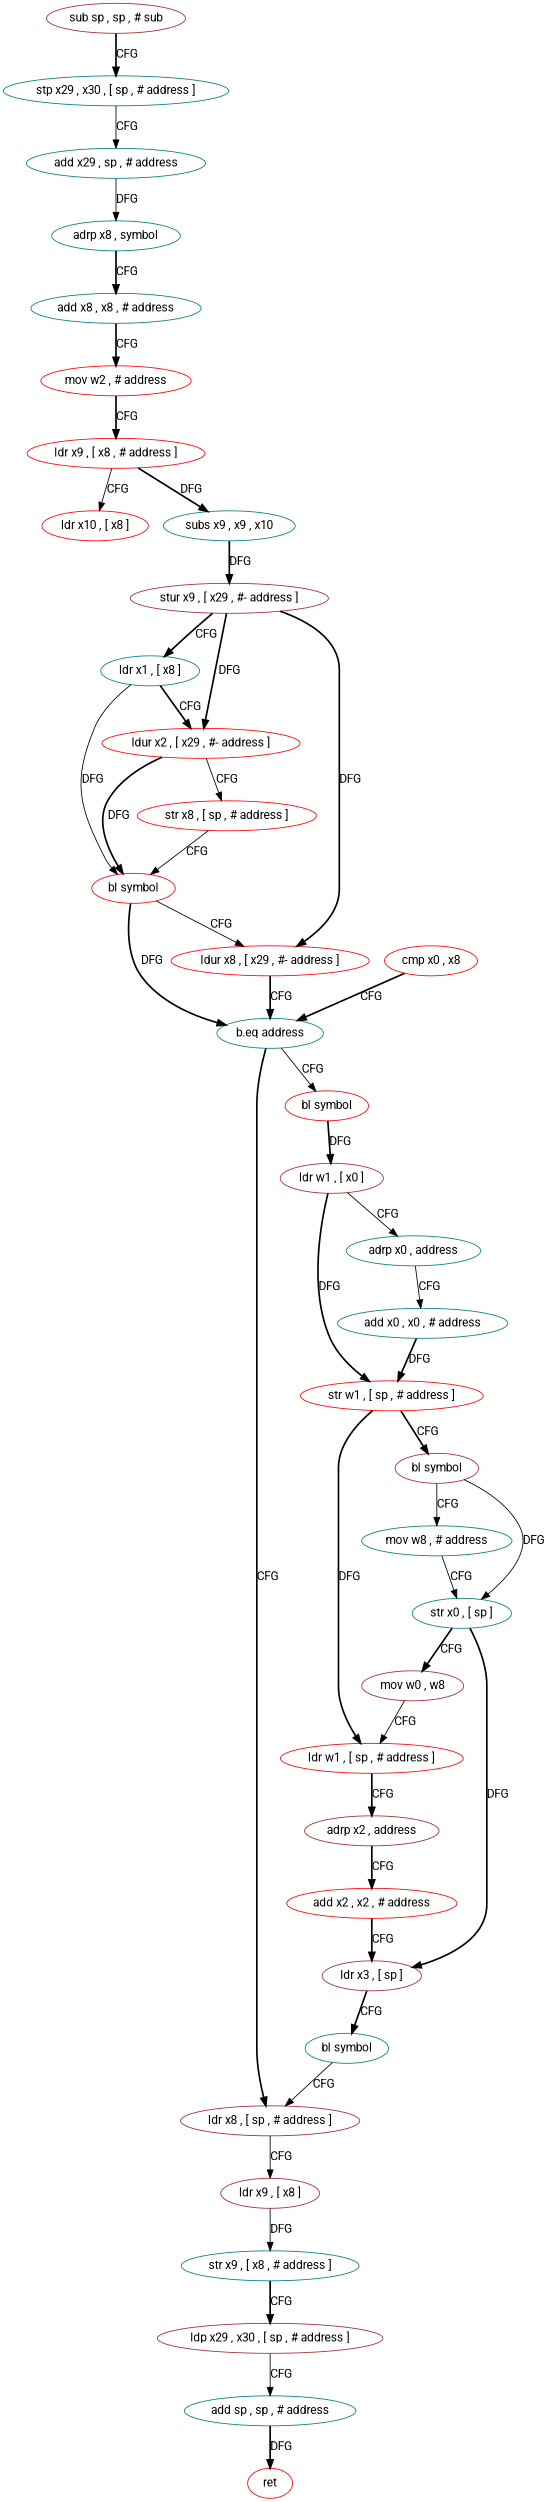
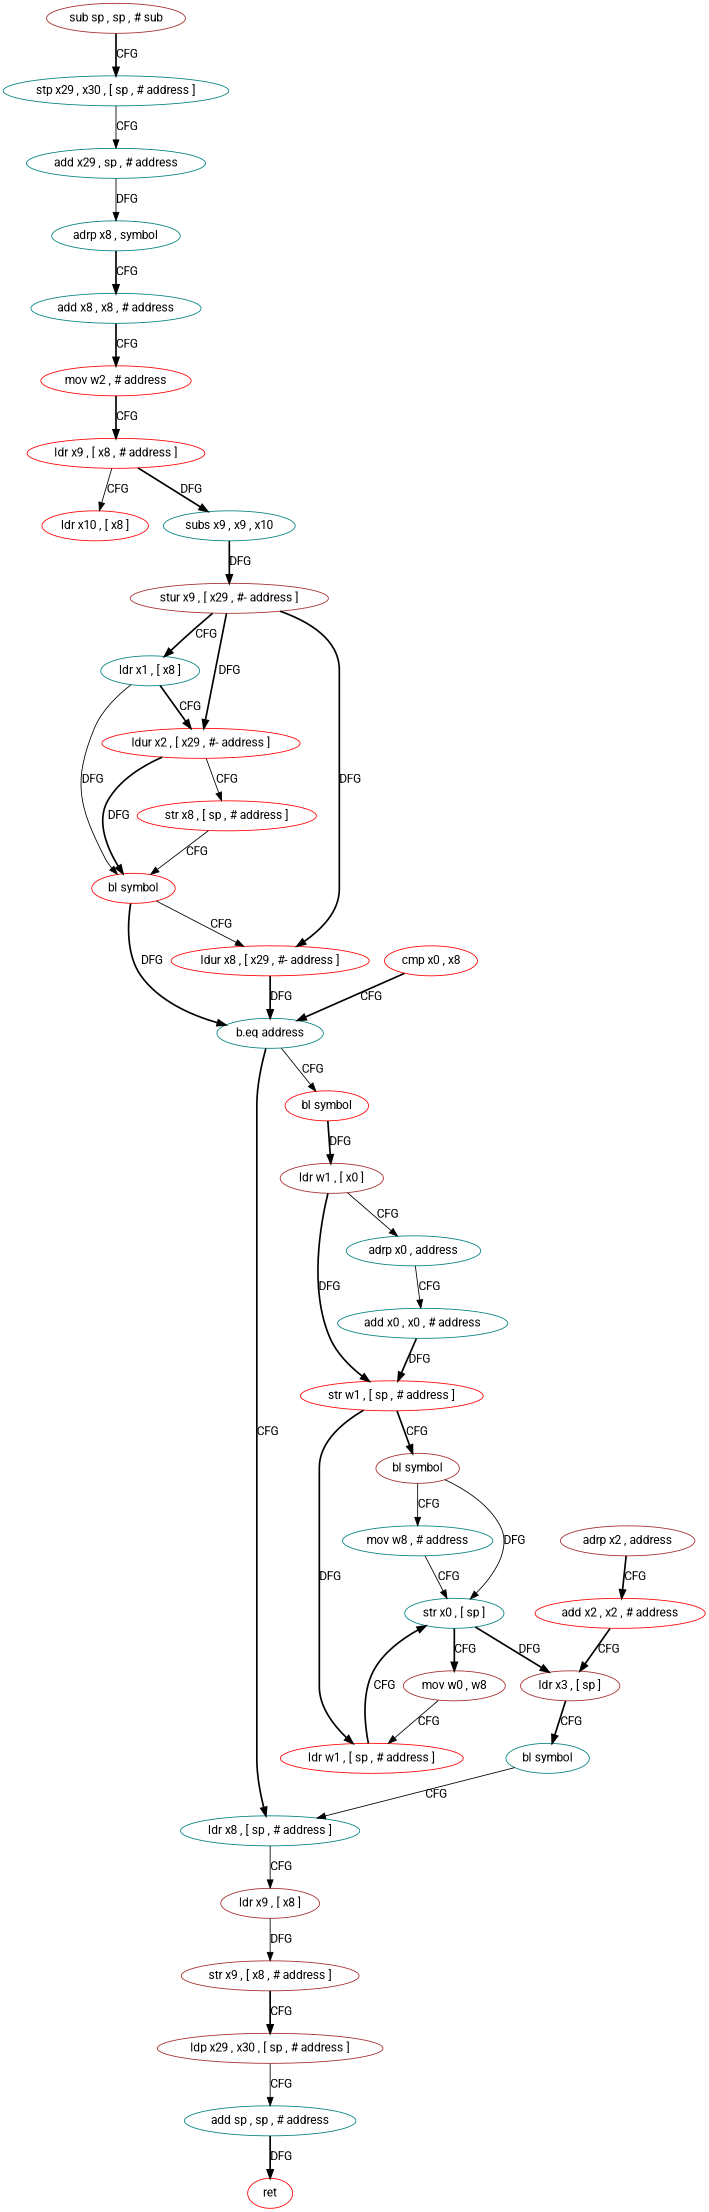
edge "ldur x8 , [ x29 , #- address ]" -> "b.eq address": label "CFG" -> "DFG"
edge "ldr w1 , [ sp , # address ]" -> "adrp x2 , address": now "ldr w1 , [ sp , # address ]" -> "str x0 , [ sp ]"
node "ldr x8 , [ sp , # address ]": color brown -> teal
node "str x9 , [ x8 , # address ]": color teal -> brown
